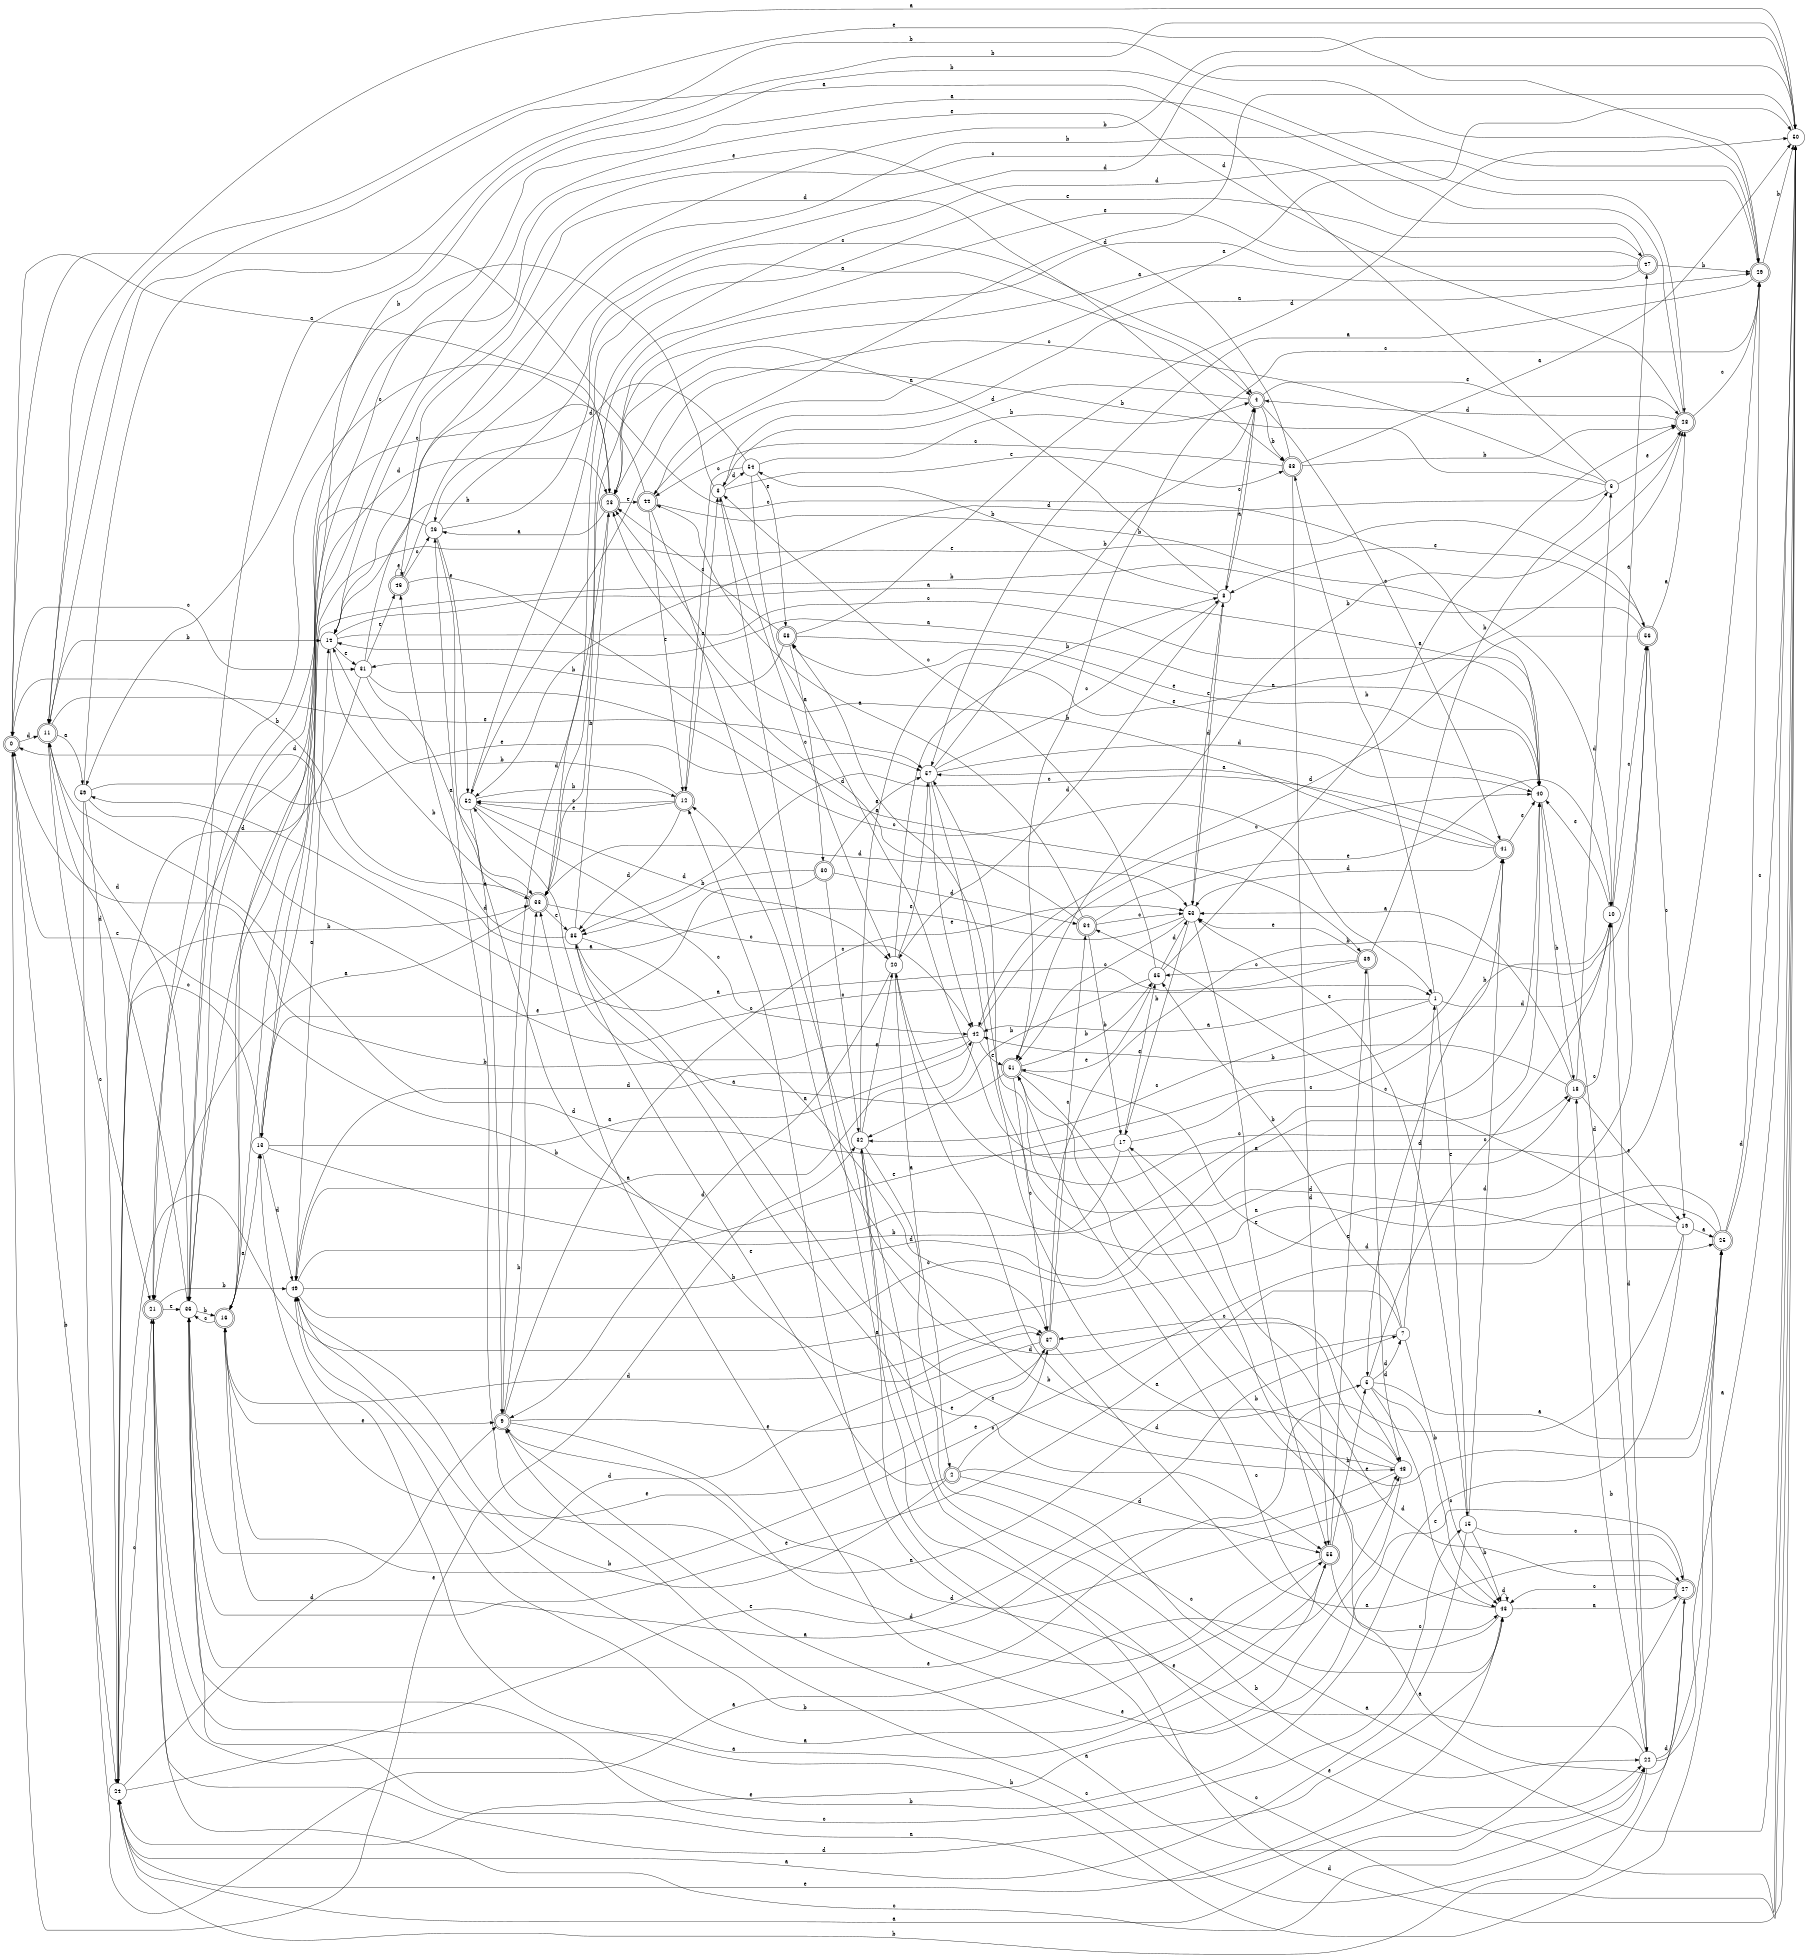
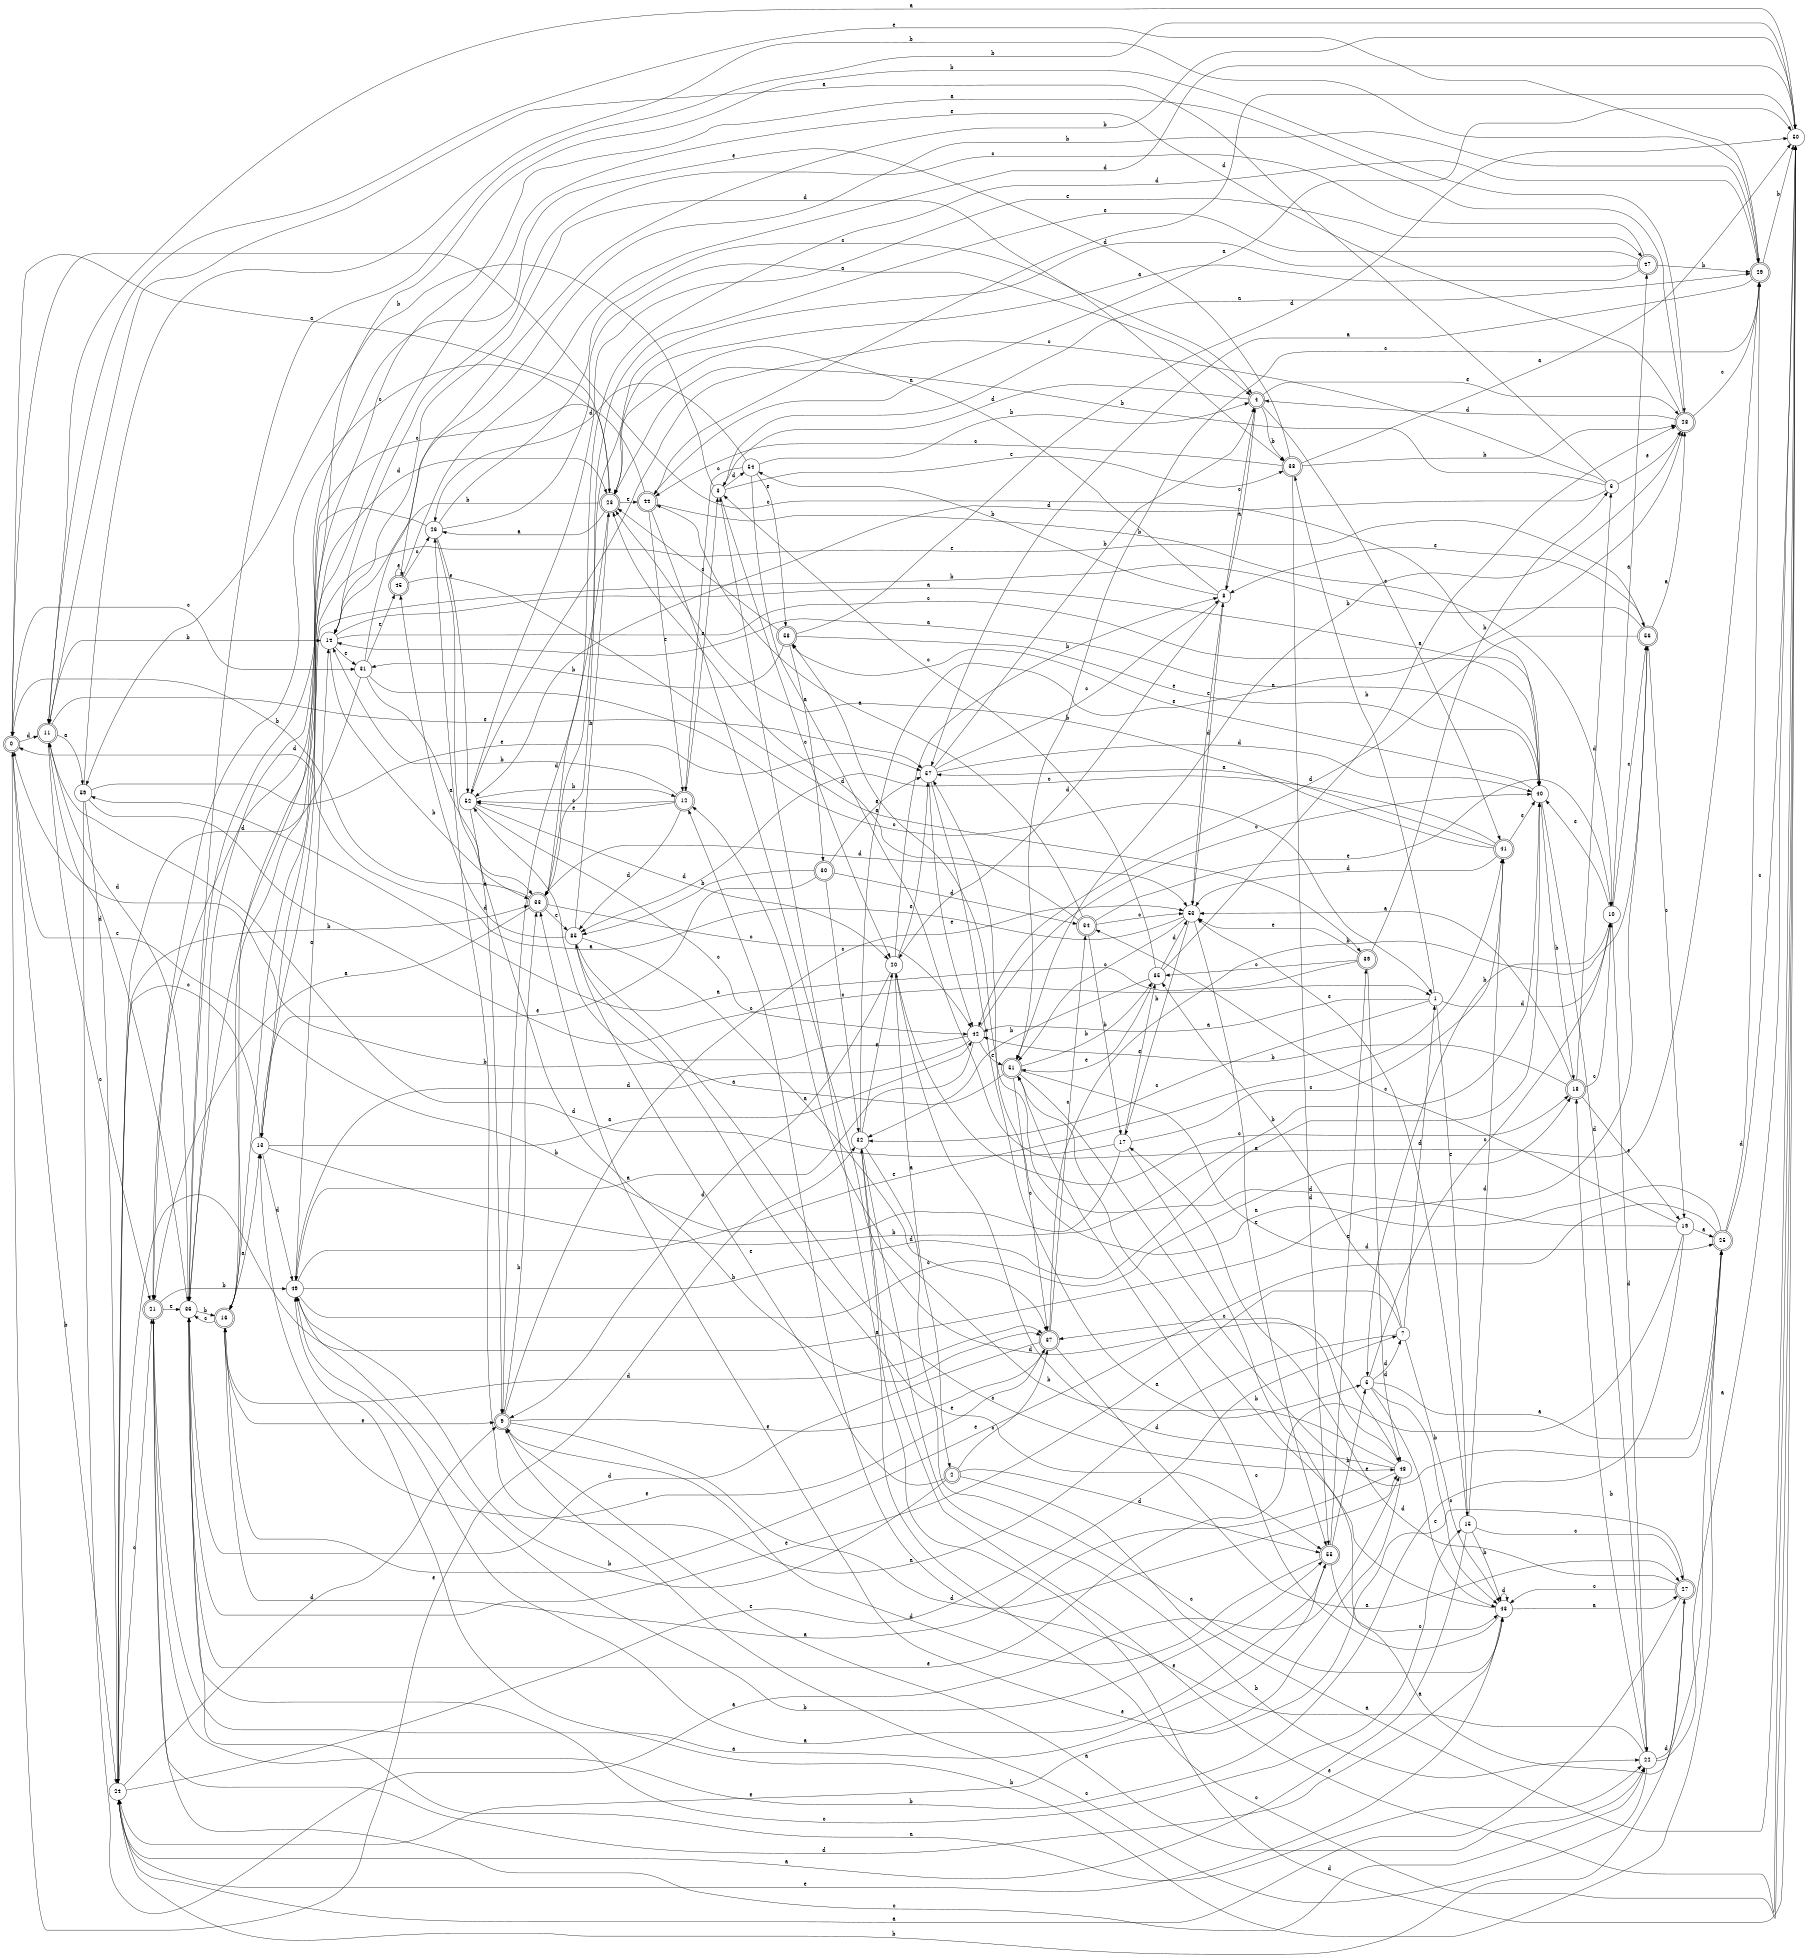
node "46": label "46" -> "45"
